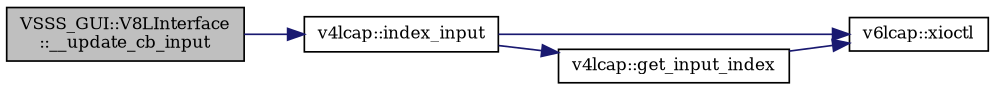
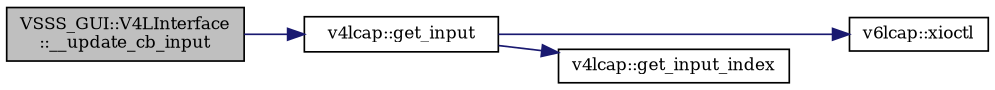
node "VSSS_GUI::V8LInterface ::__update_cb_input": label "VSSS_GUI::V8LInterface ::__update_cb_input" -> "VSSS_GUI::V4LInterface ::__update_cb_input"
node "v4lcap::index_input": label "v4lcap::index_input" -> "v4lcap::get_input"
edge "v4lcap::get_input_index" -> "v6lcap::xioctl": removed
